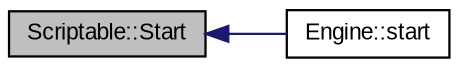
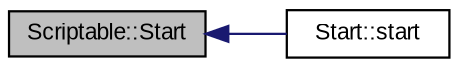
node "Engine::start": label "Engine::start" -> "Start::start"
